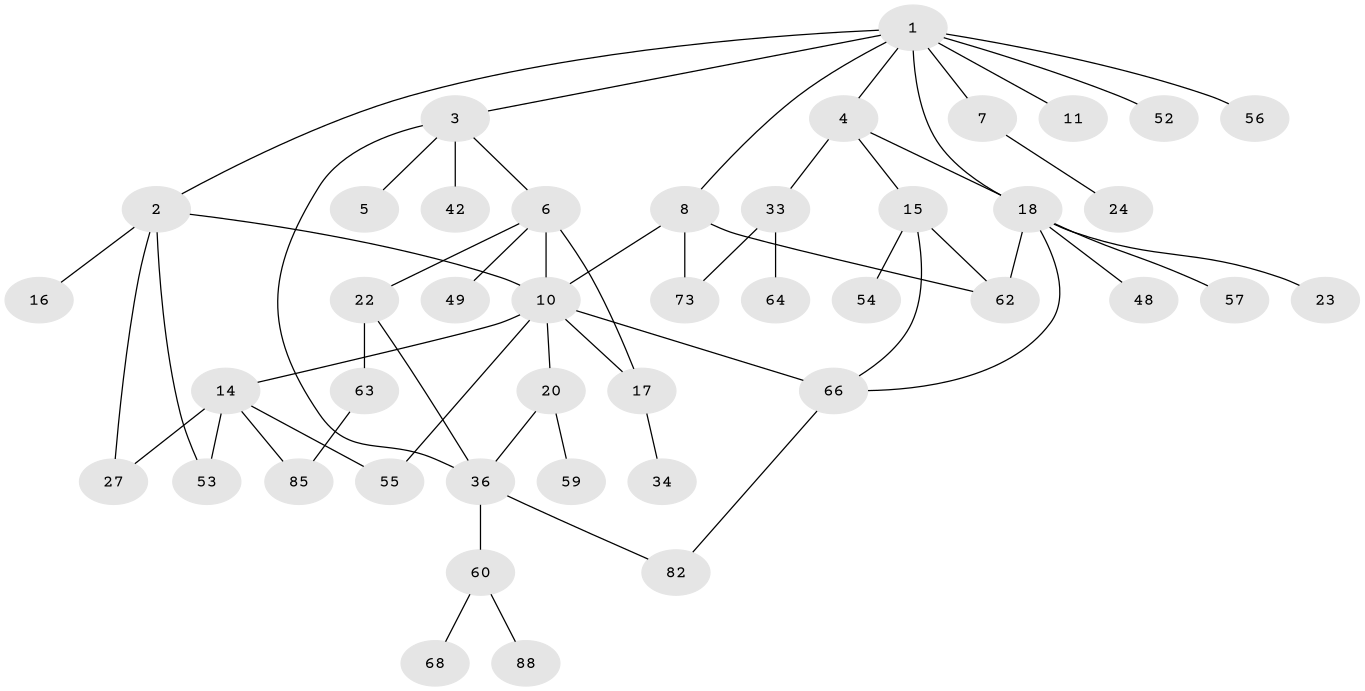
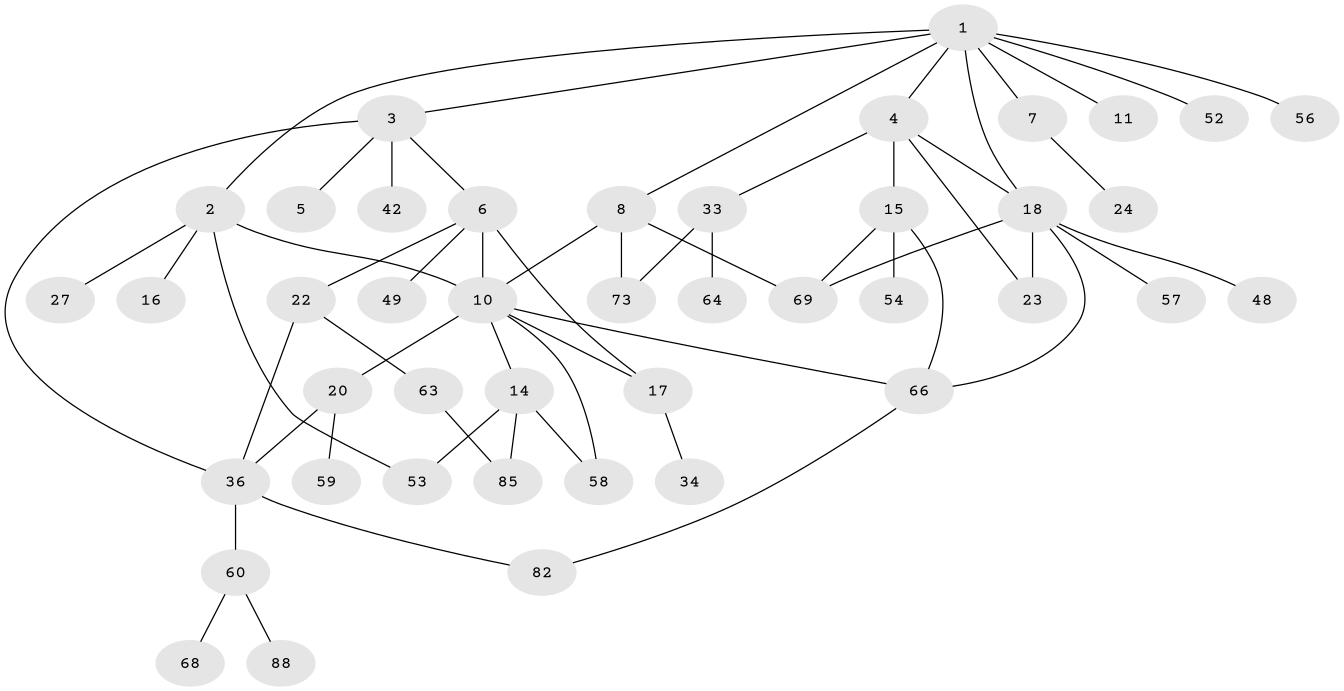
edge "4" -- "23": added
node "62": label "62" -> "69"
edge "14" -- "27": removed
node "55": label "55" -> "58"
